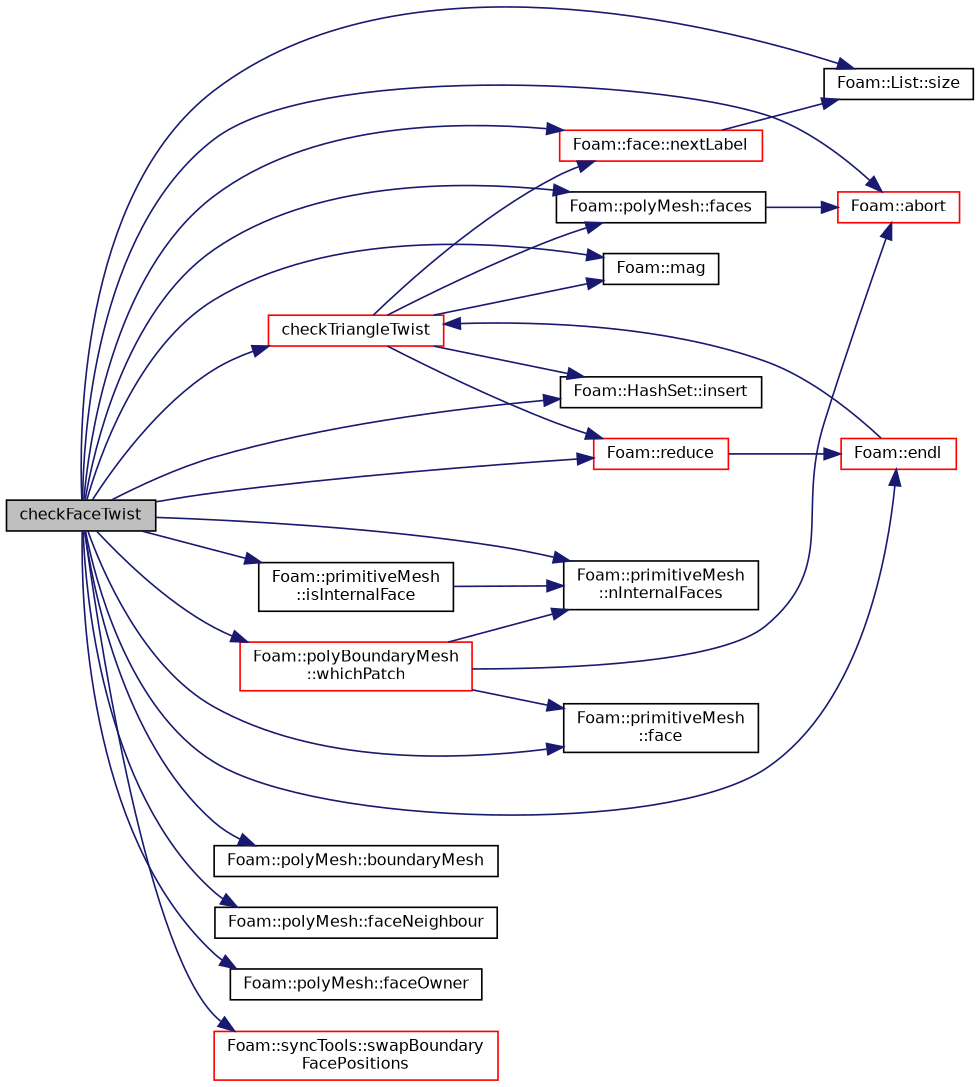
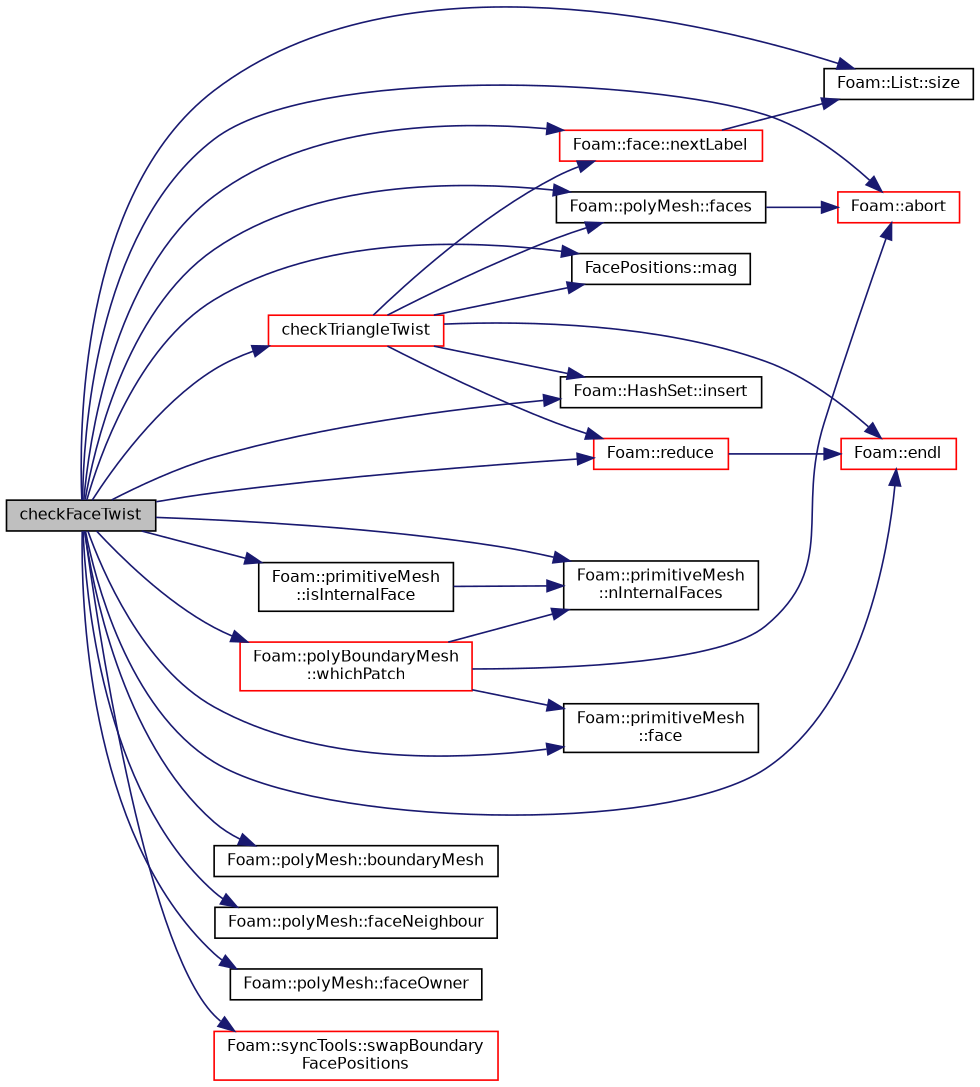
node "Foam::mag": label "Foam::mag" -> "FacePositions::mag"
edge "Foam::endl" -> "checkTriangleTwist": reversed
